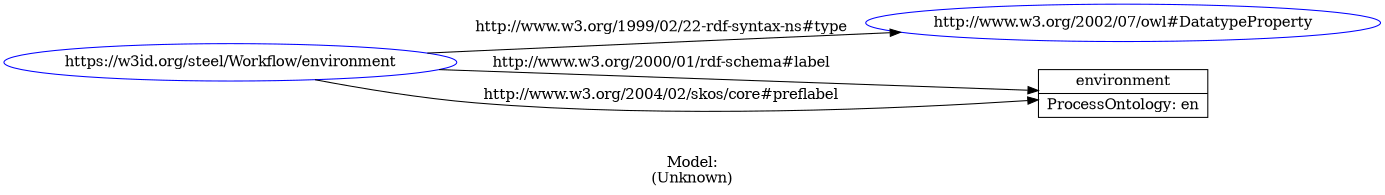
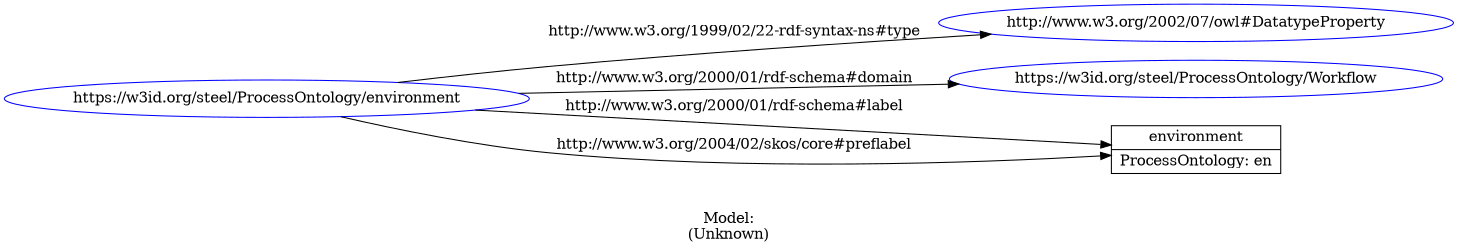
node "https://w3id.org/steel/Workflow/environment": label "https://w3id.org/steel/Workflow/environment" -> "https://w3id.org/steel/ProcessOntology/environment"
node "https://w3id.org/steel/ProcessOntology/Workflow": added
